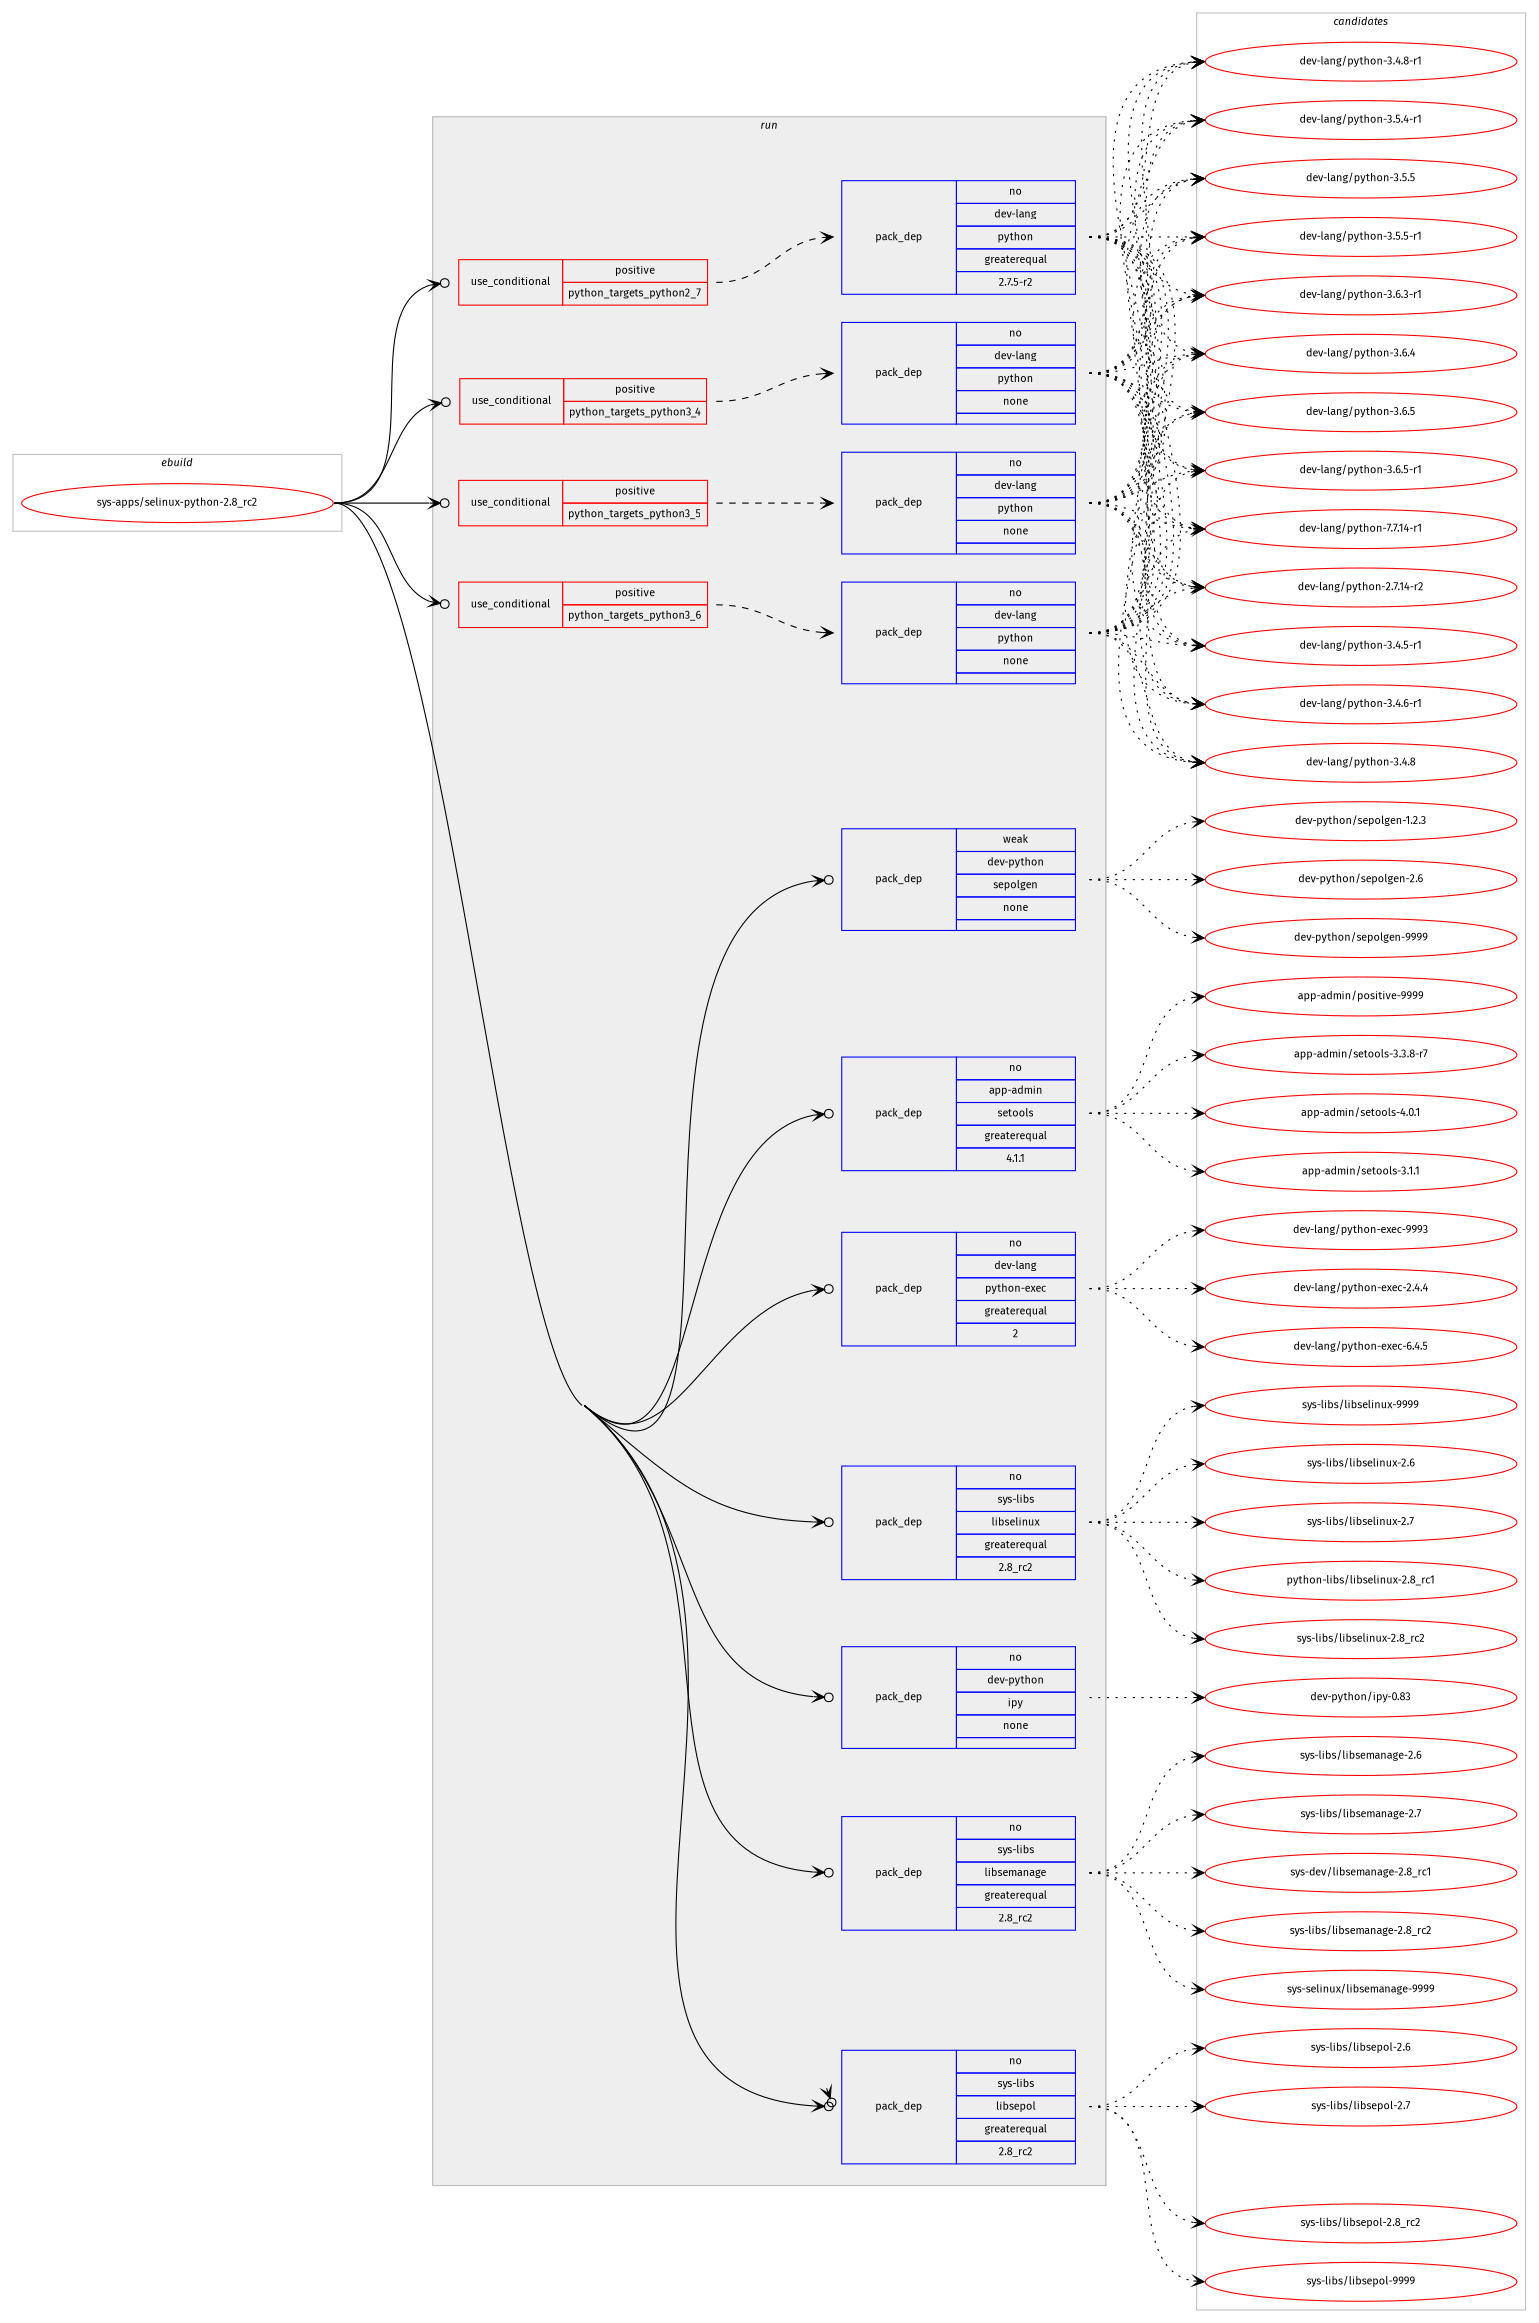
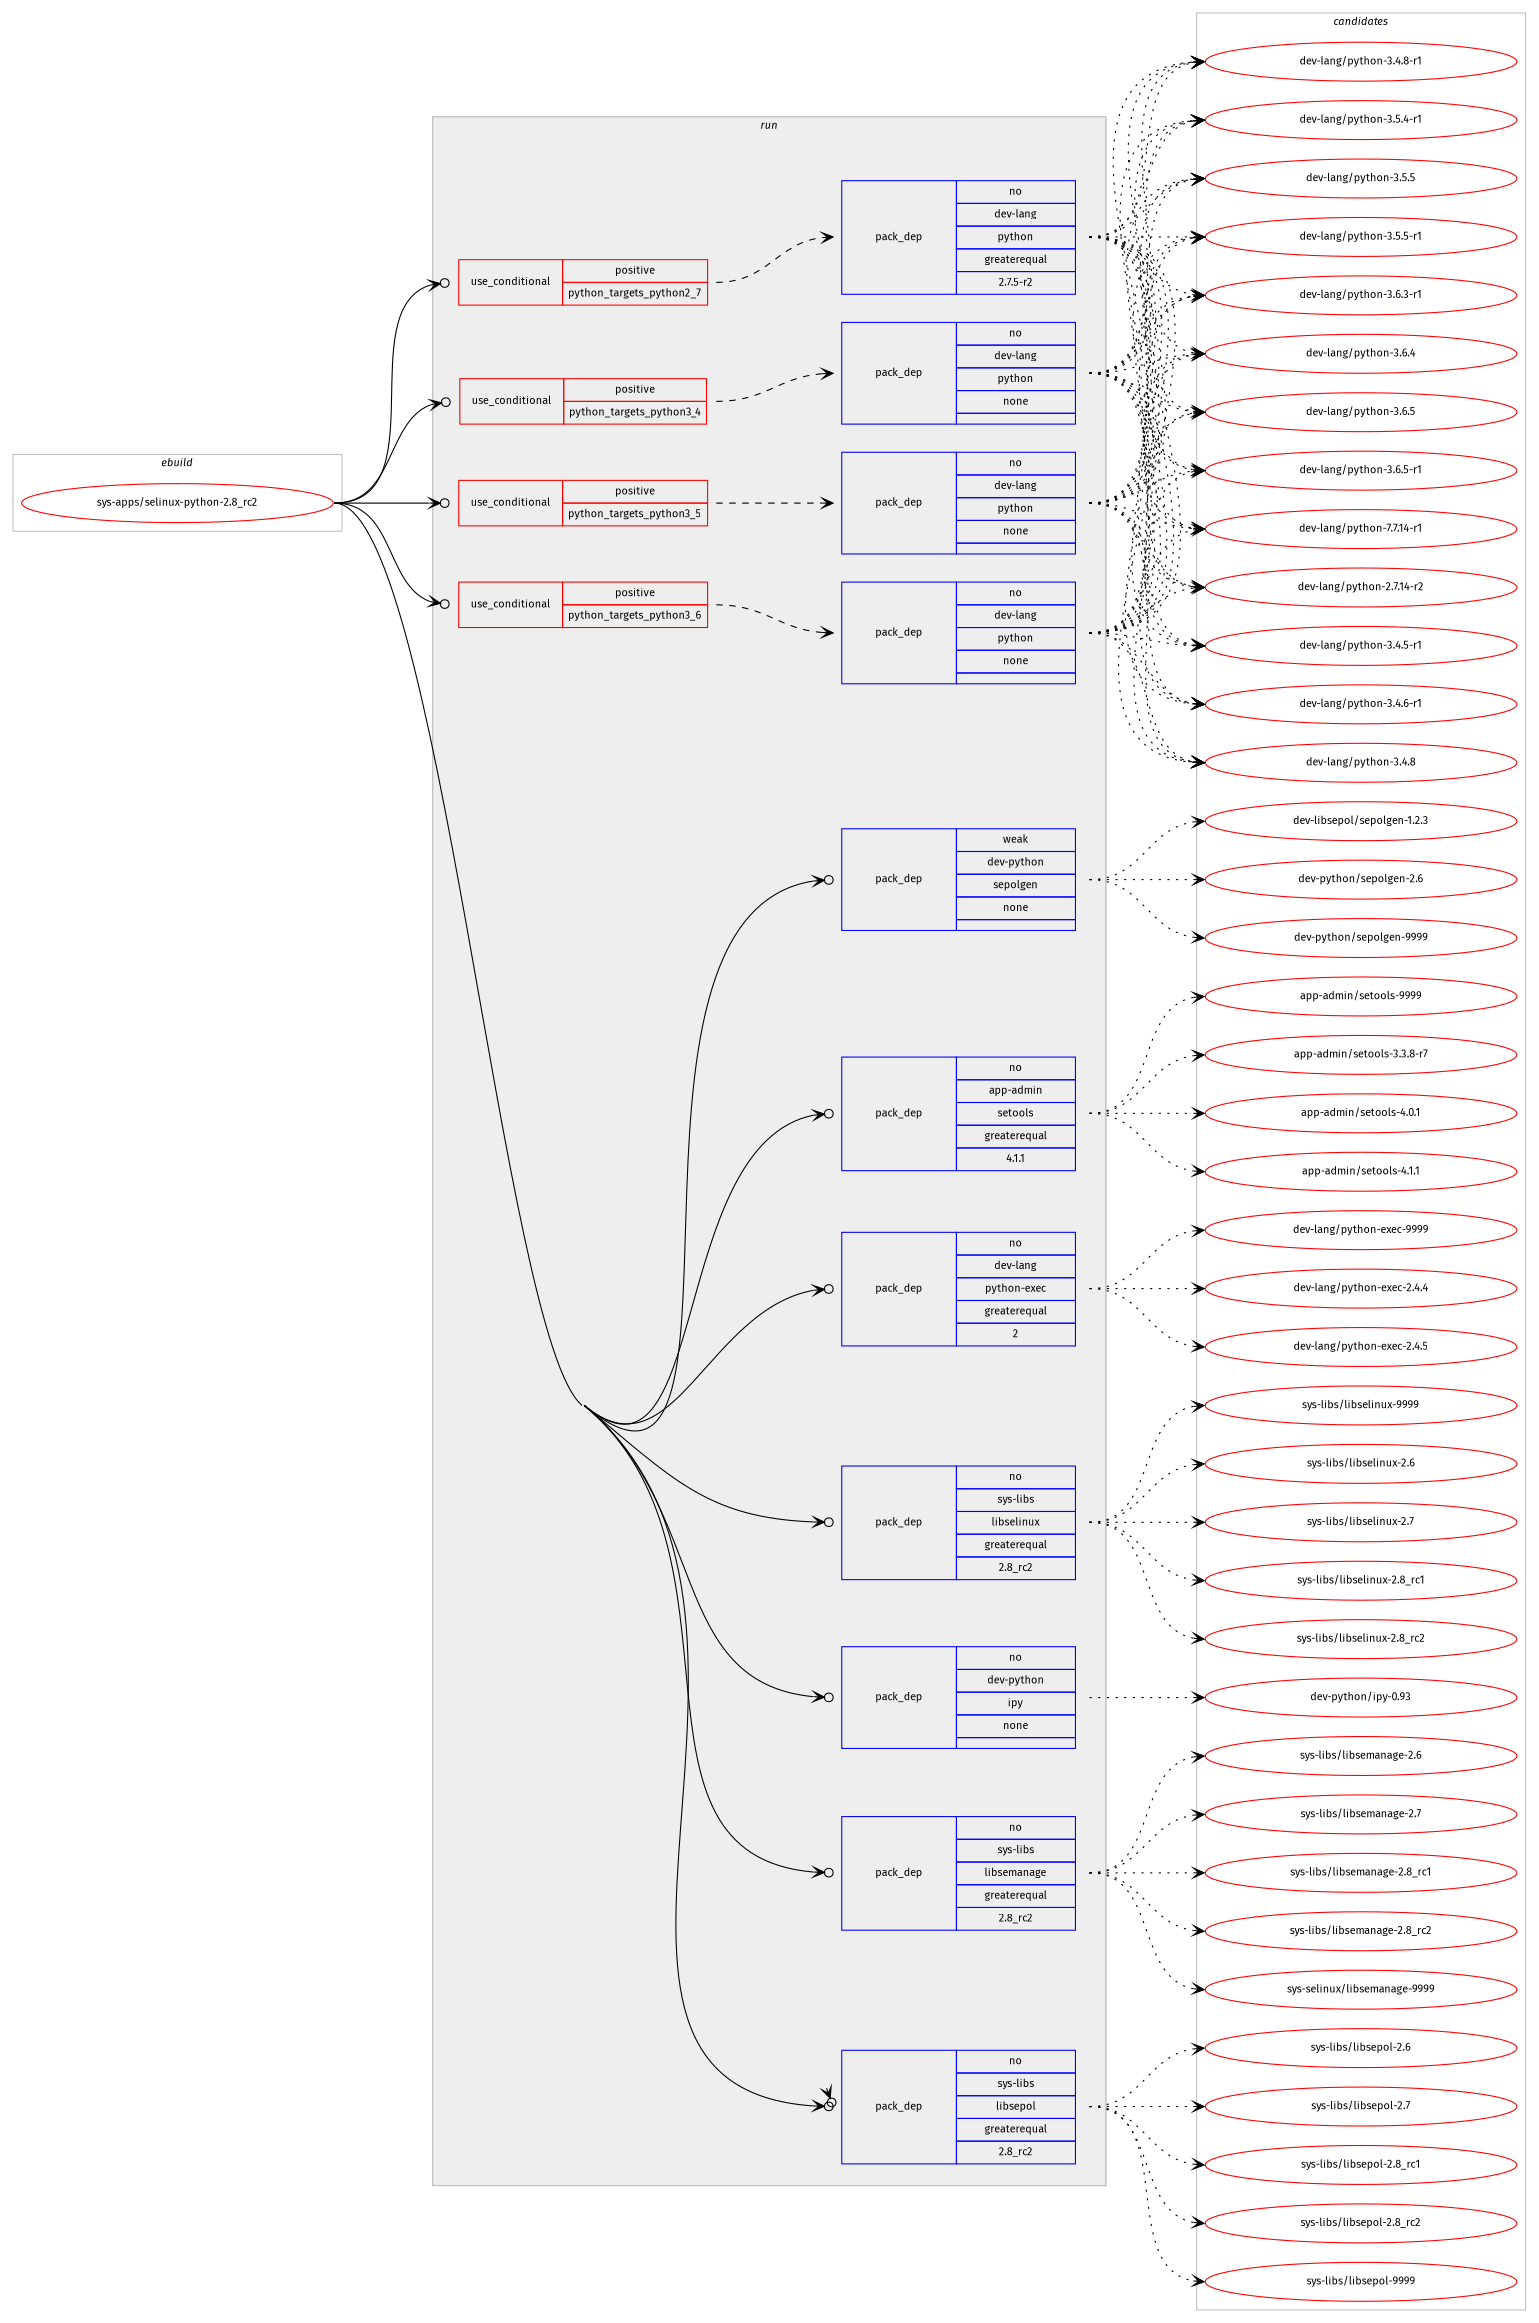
node "dev-python/sepolgen-1.2.3": label "dev-python/sepolgen-1.2.3" -> "dev-libsepol/sepolgen-1.2.3"
node "app-admin/positive-9999": label "app-admin/positive-9999" -> "app-admin/setools-9999"
node "app-admin/setools-3.1.1": label "app-admin/setools-3.1.1" -> "app-admin/setools-4.1.1"
node "dev-lang/python-exec-9993": label "dev-lang/python-exec-9993" -> "dev-lang/python-exec-9999"
node "dev-lang/python-exec-6.4.5": label "dev-lang/python-exec-6.4.5" -> "dev-lang/python-exec-2.4.5"
node "python-libs/libselinux-2.8_rc1": label "python-libs/libselinux-2.8_rc1" -> "sys-libs/libselinux-2.8_rc1"
node "dev-python/ipy-0.83": label "dev-python/ipy-0.83" -> "dev-python/ipy-0.93"
node "sys-dev/libsemanage-2.8_rc1": label "sys-dev/libsemanage-2.8_rc1" -> "sys-libs/libsemanage-2.8_rc1"
node "sys-libs/libsepol-2.8_rc1": added
